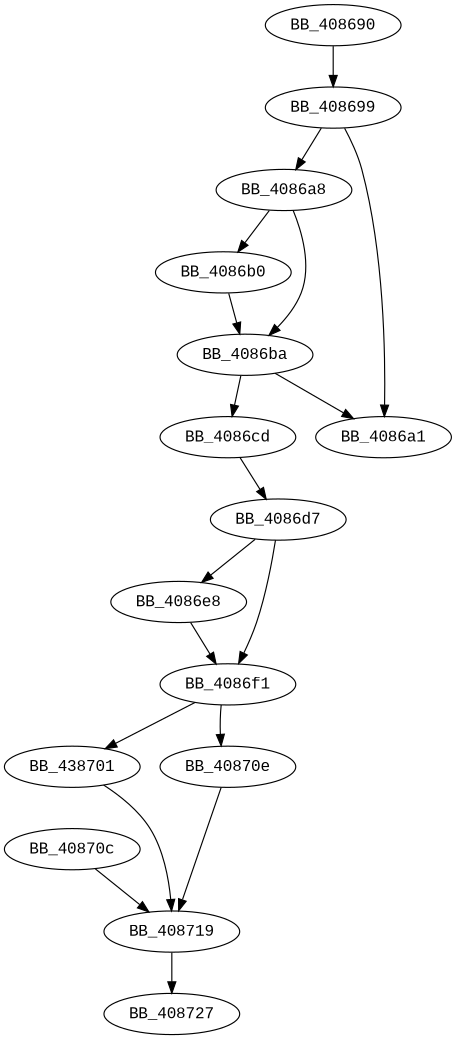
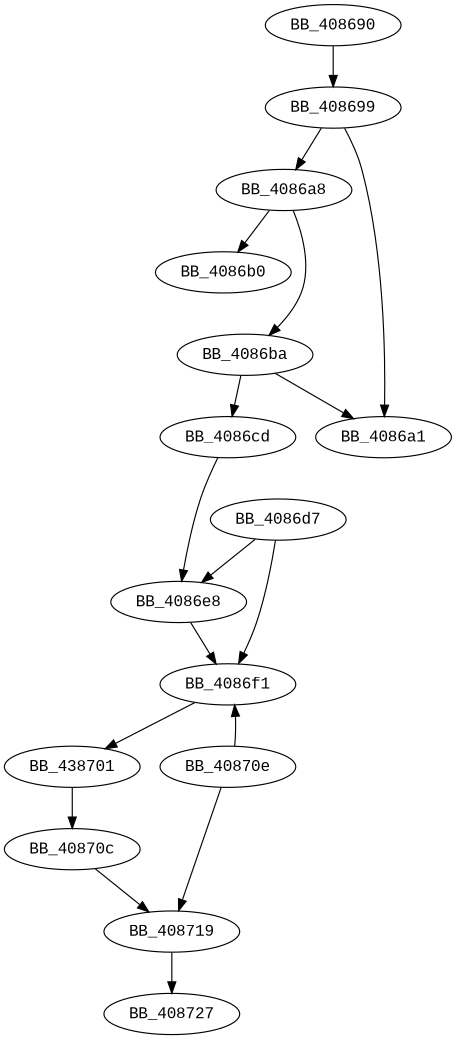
edge "BB_4086b0" -> "BB_4086ba": removed
edge "BB_4086cd" -> "BB_4086d7": now "BB_4086cd" -> "BB_4086e8"
edge "BB_4086f1" -> "BB_40870e": reversed
edge "BB_438701" -> "BB_408719": now "BB_438701" -> "BB_40870c"
